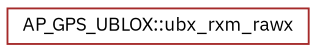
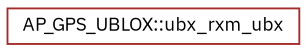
node "AP_GPS_UBLOX::ubx_rxm_rawx": label "AP_GPS_UBLOX::ubx_rxm_rawx" -> "AP_GPS_UBLOX::ubx_rxm_ubx"
